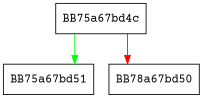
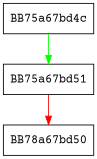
edge "BB75a67bd4c" -> "BB78a67bd50": now "BB75a67bd51" -> "BB78a67bd50"
